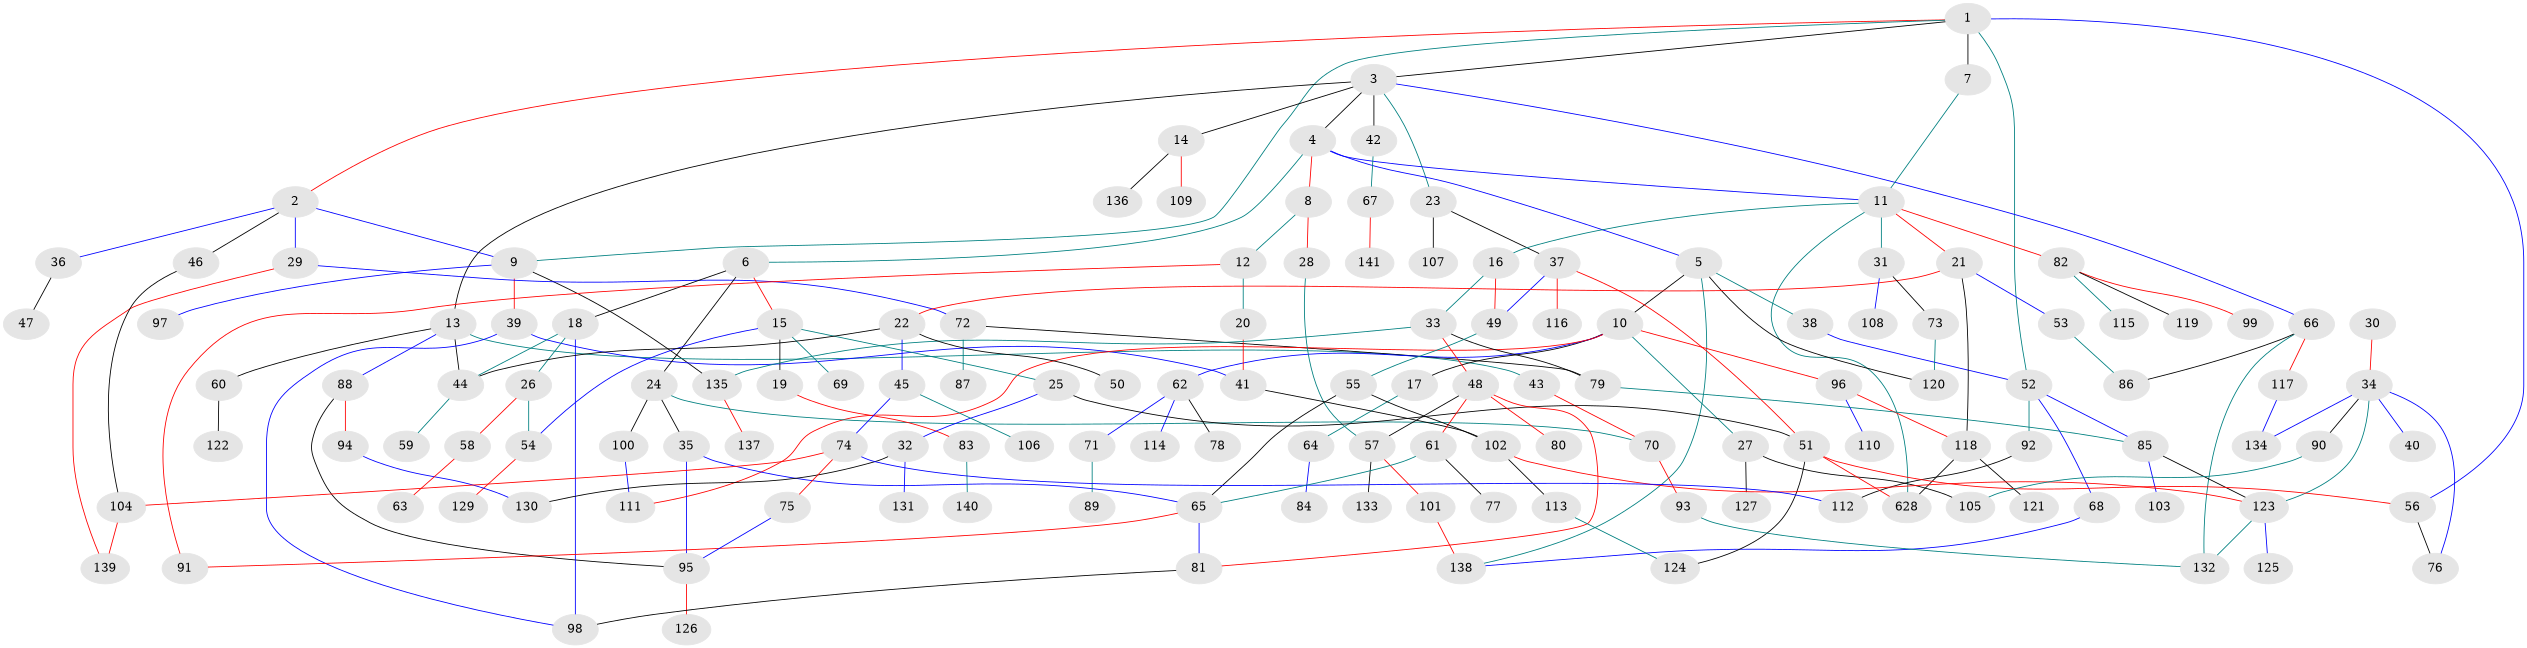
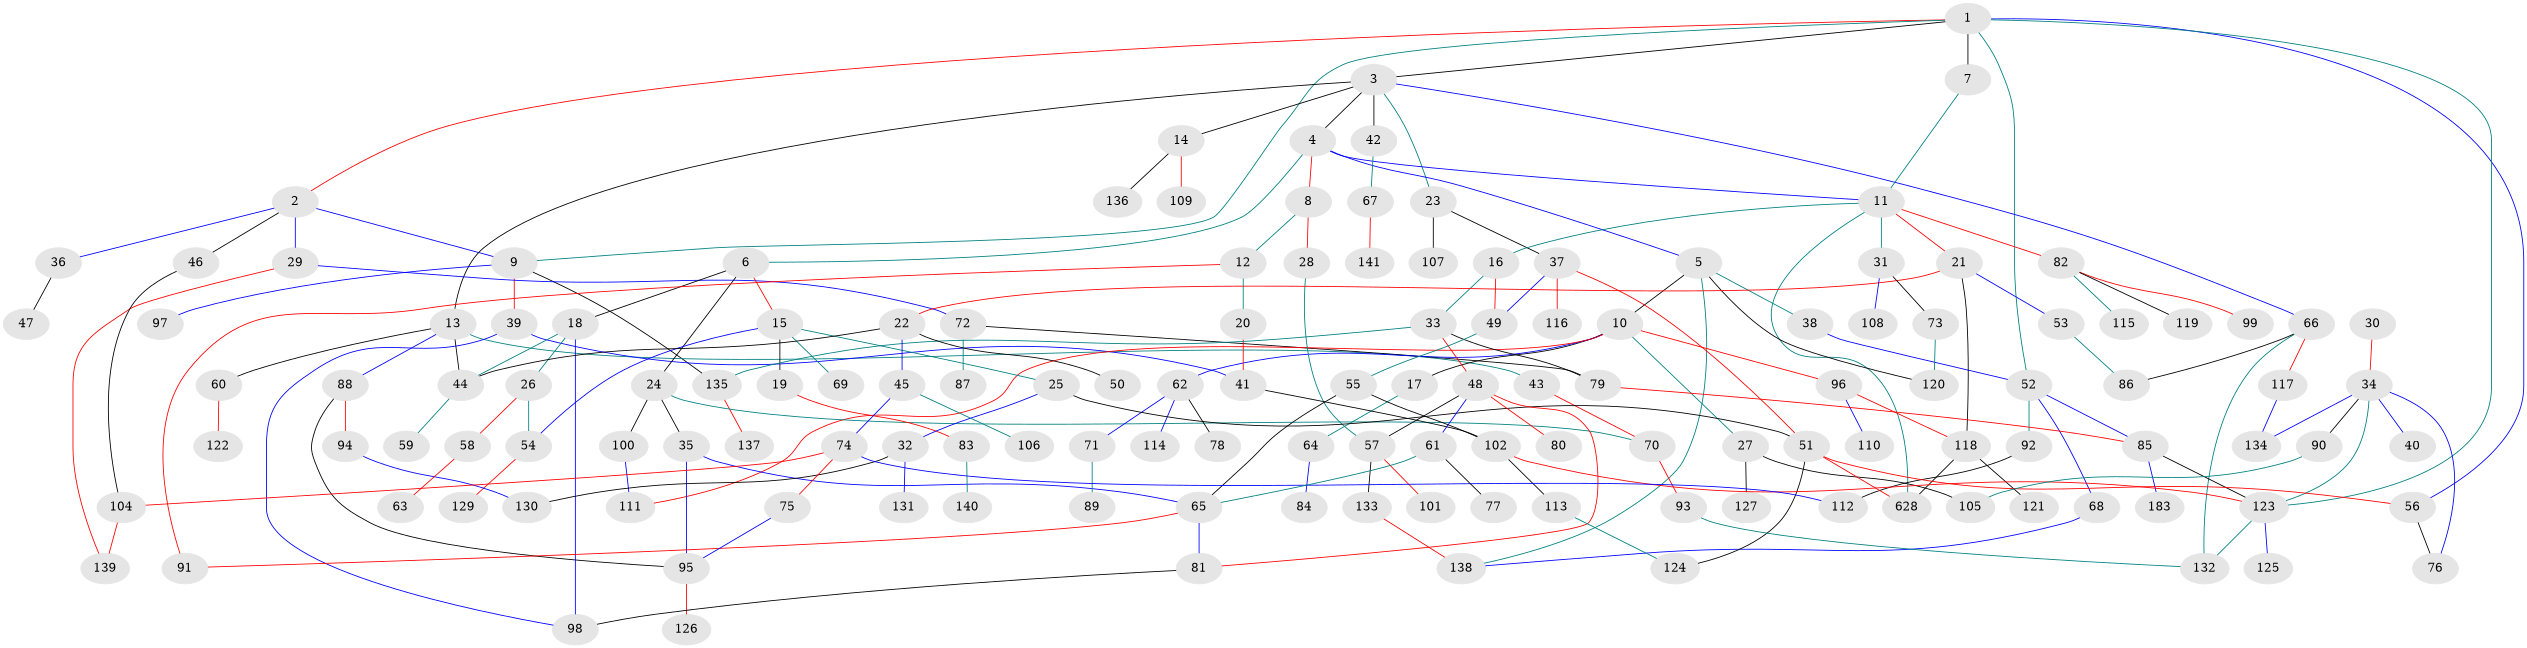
edge "1" -- "123": added
edge "48" -- "61": color red -> blue
edge "79" -- "85": color teal -> red
edge "60" -- "122": color black -> red
node "103": label "103" -> "183"
edge "101" -- "138": now "133" -- "138"
